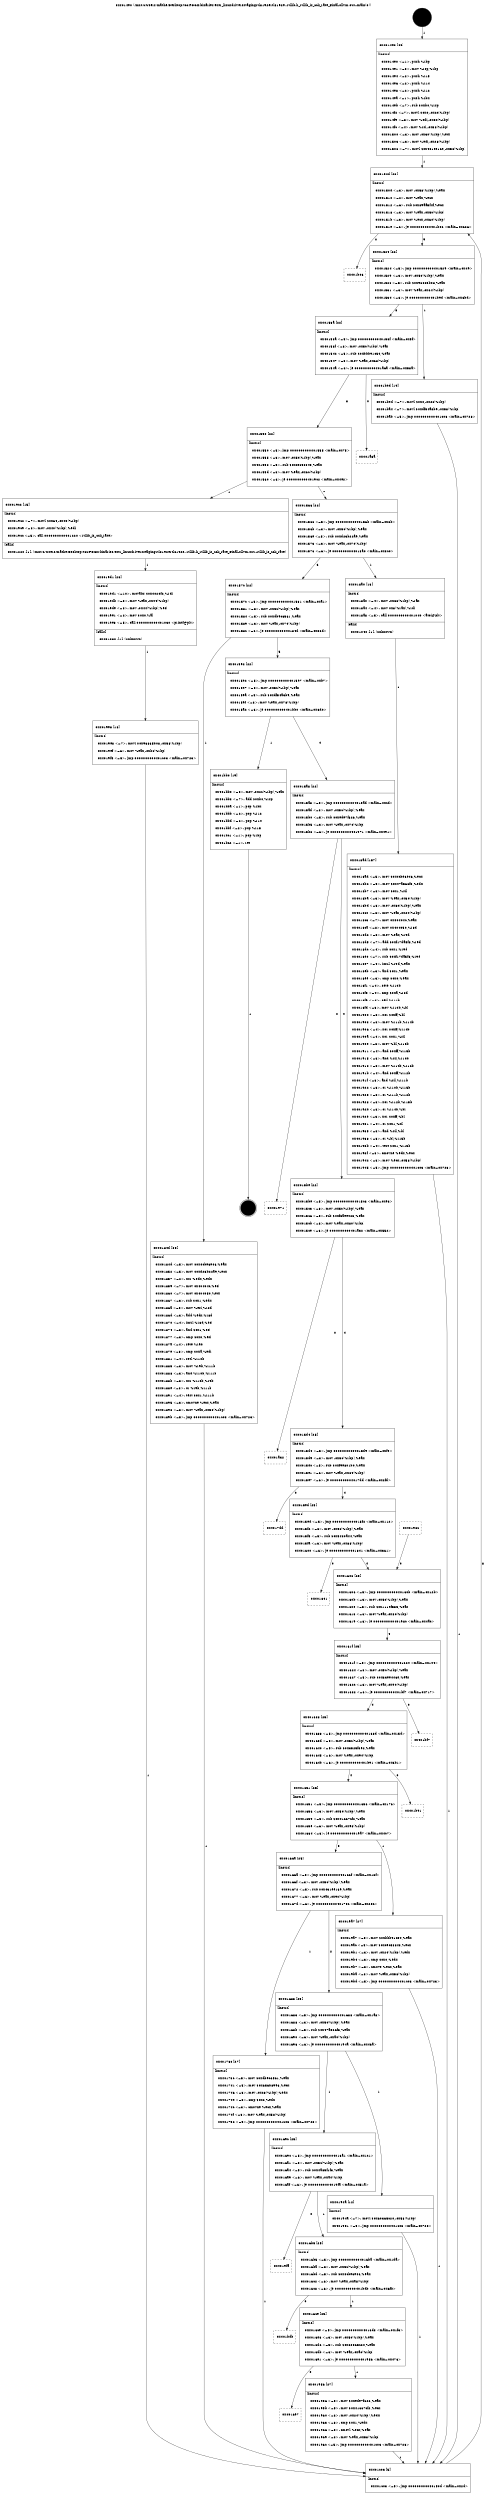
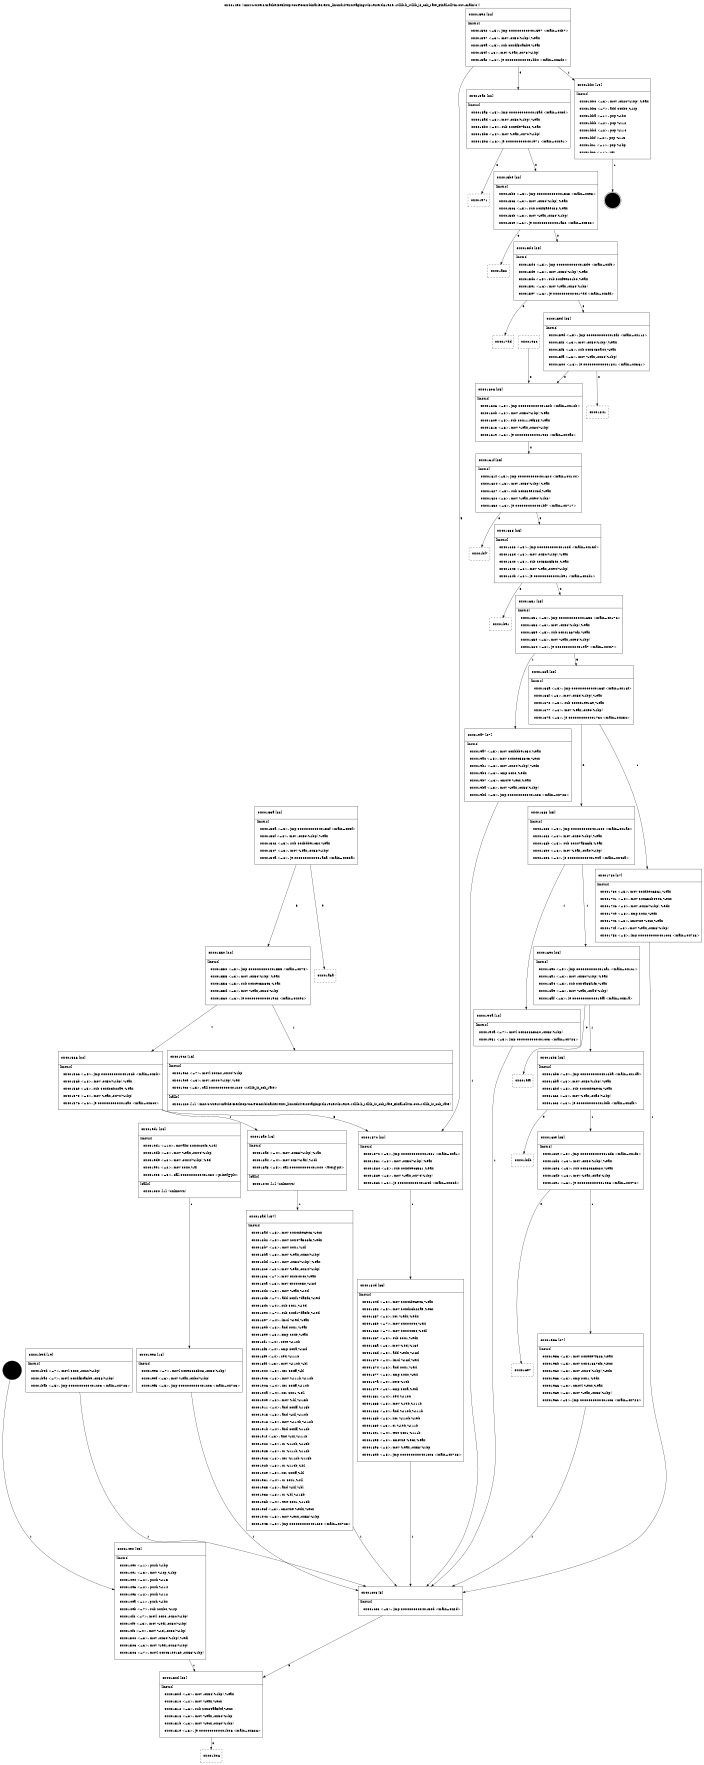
node "0x401524 [22]": removed
edge "0x4019c2 [15]" -> "0x4019d1 [23]": removed, label "1"
edge "0x40157c [22]" -> "0x401592 [22]": reversed
